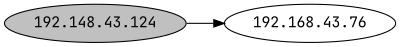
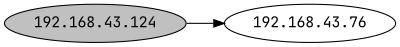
node "192.148.43.124": label "192.148.43.124" -> "192.168.43.124"
